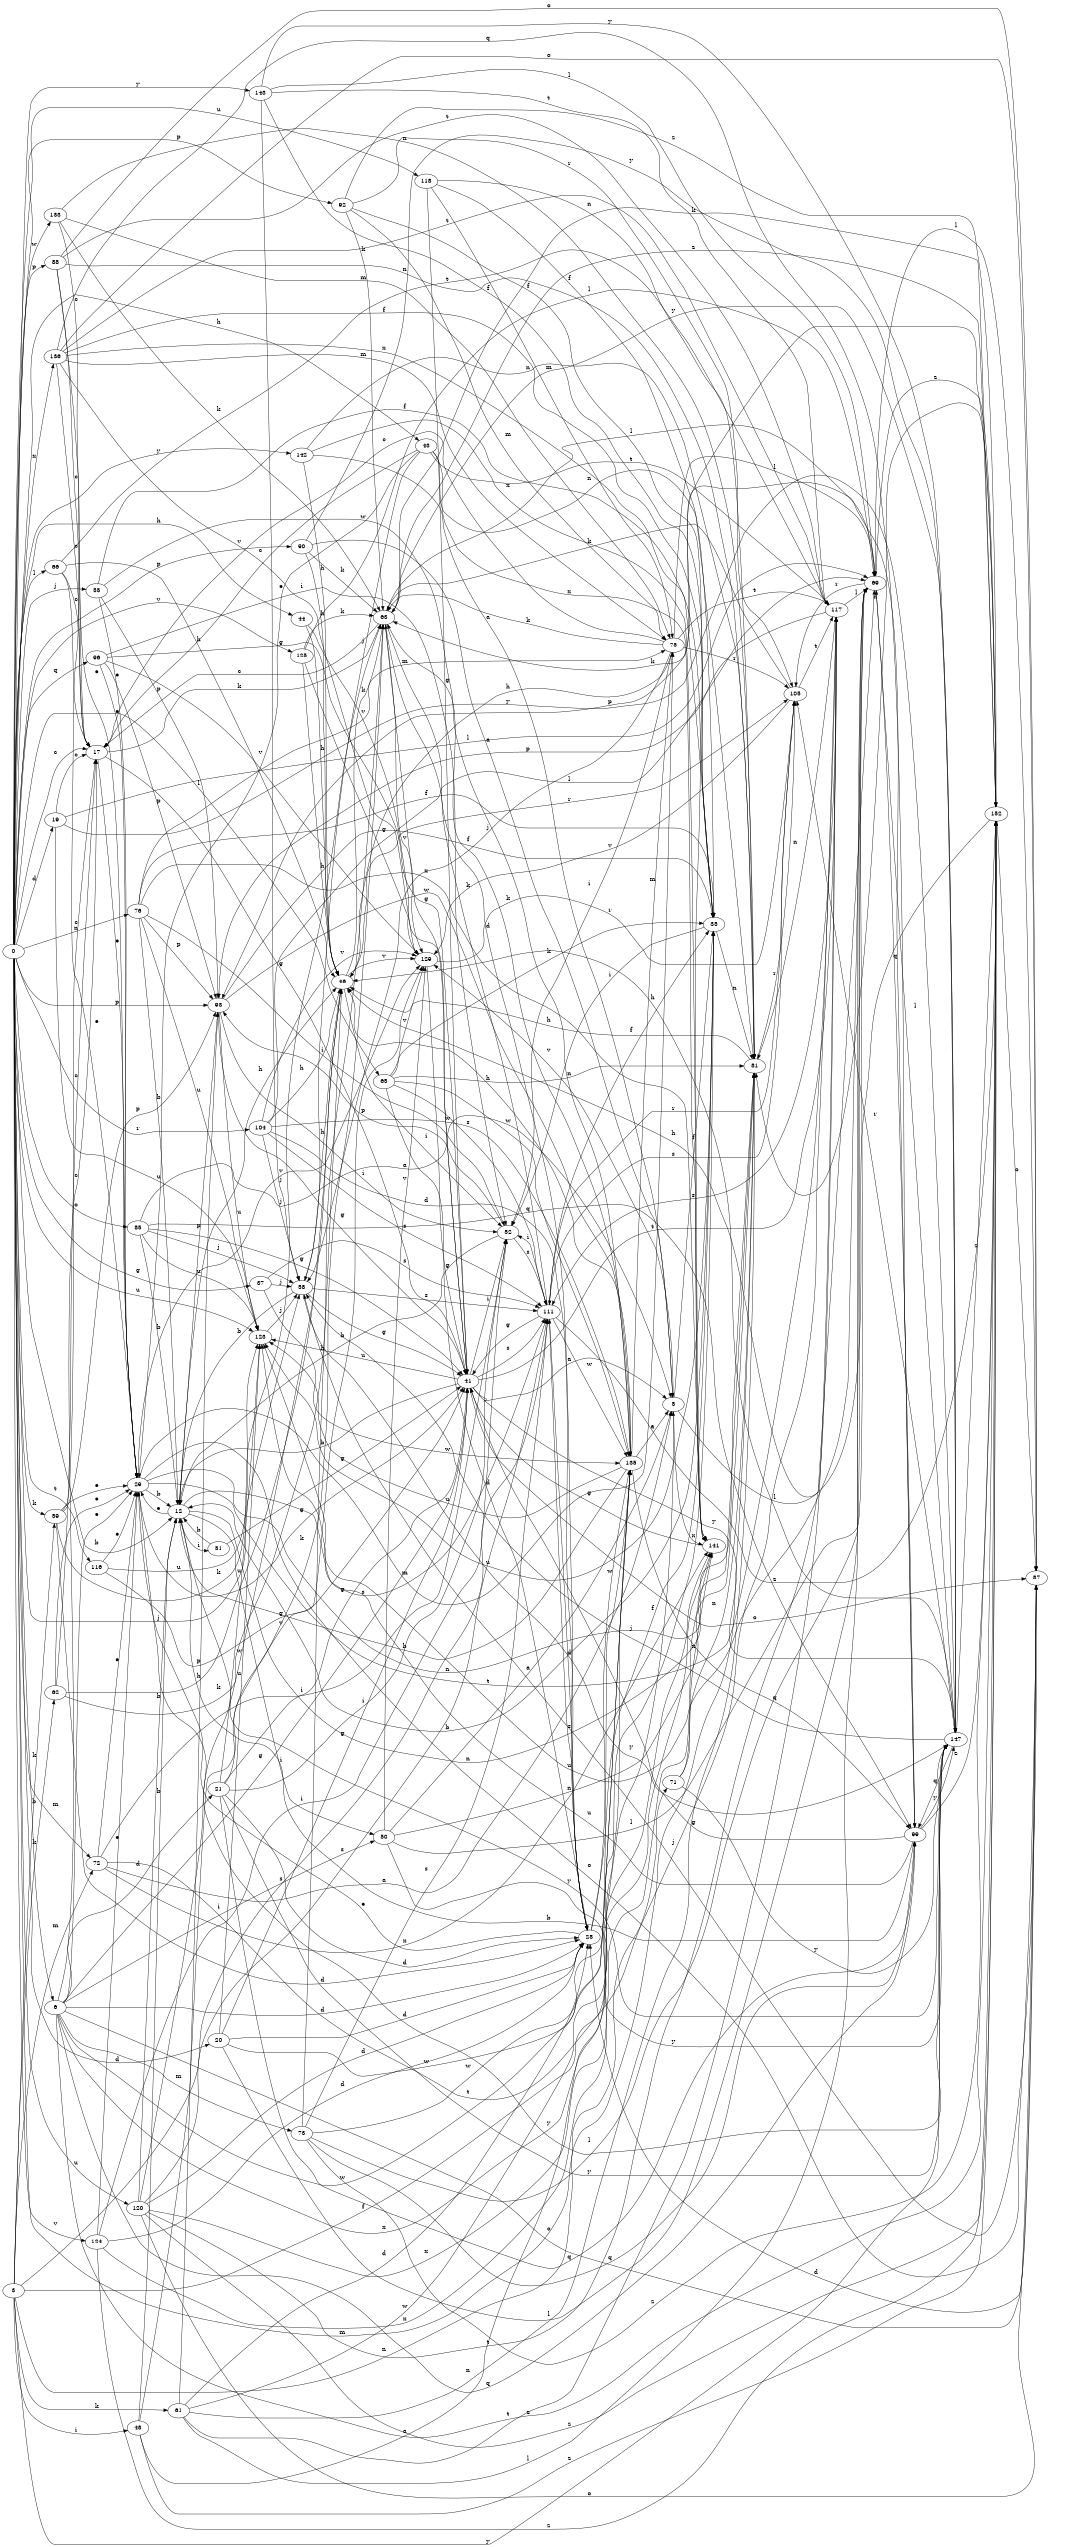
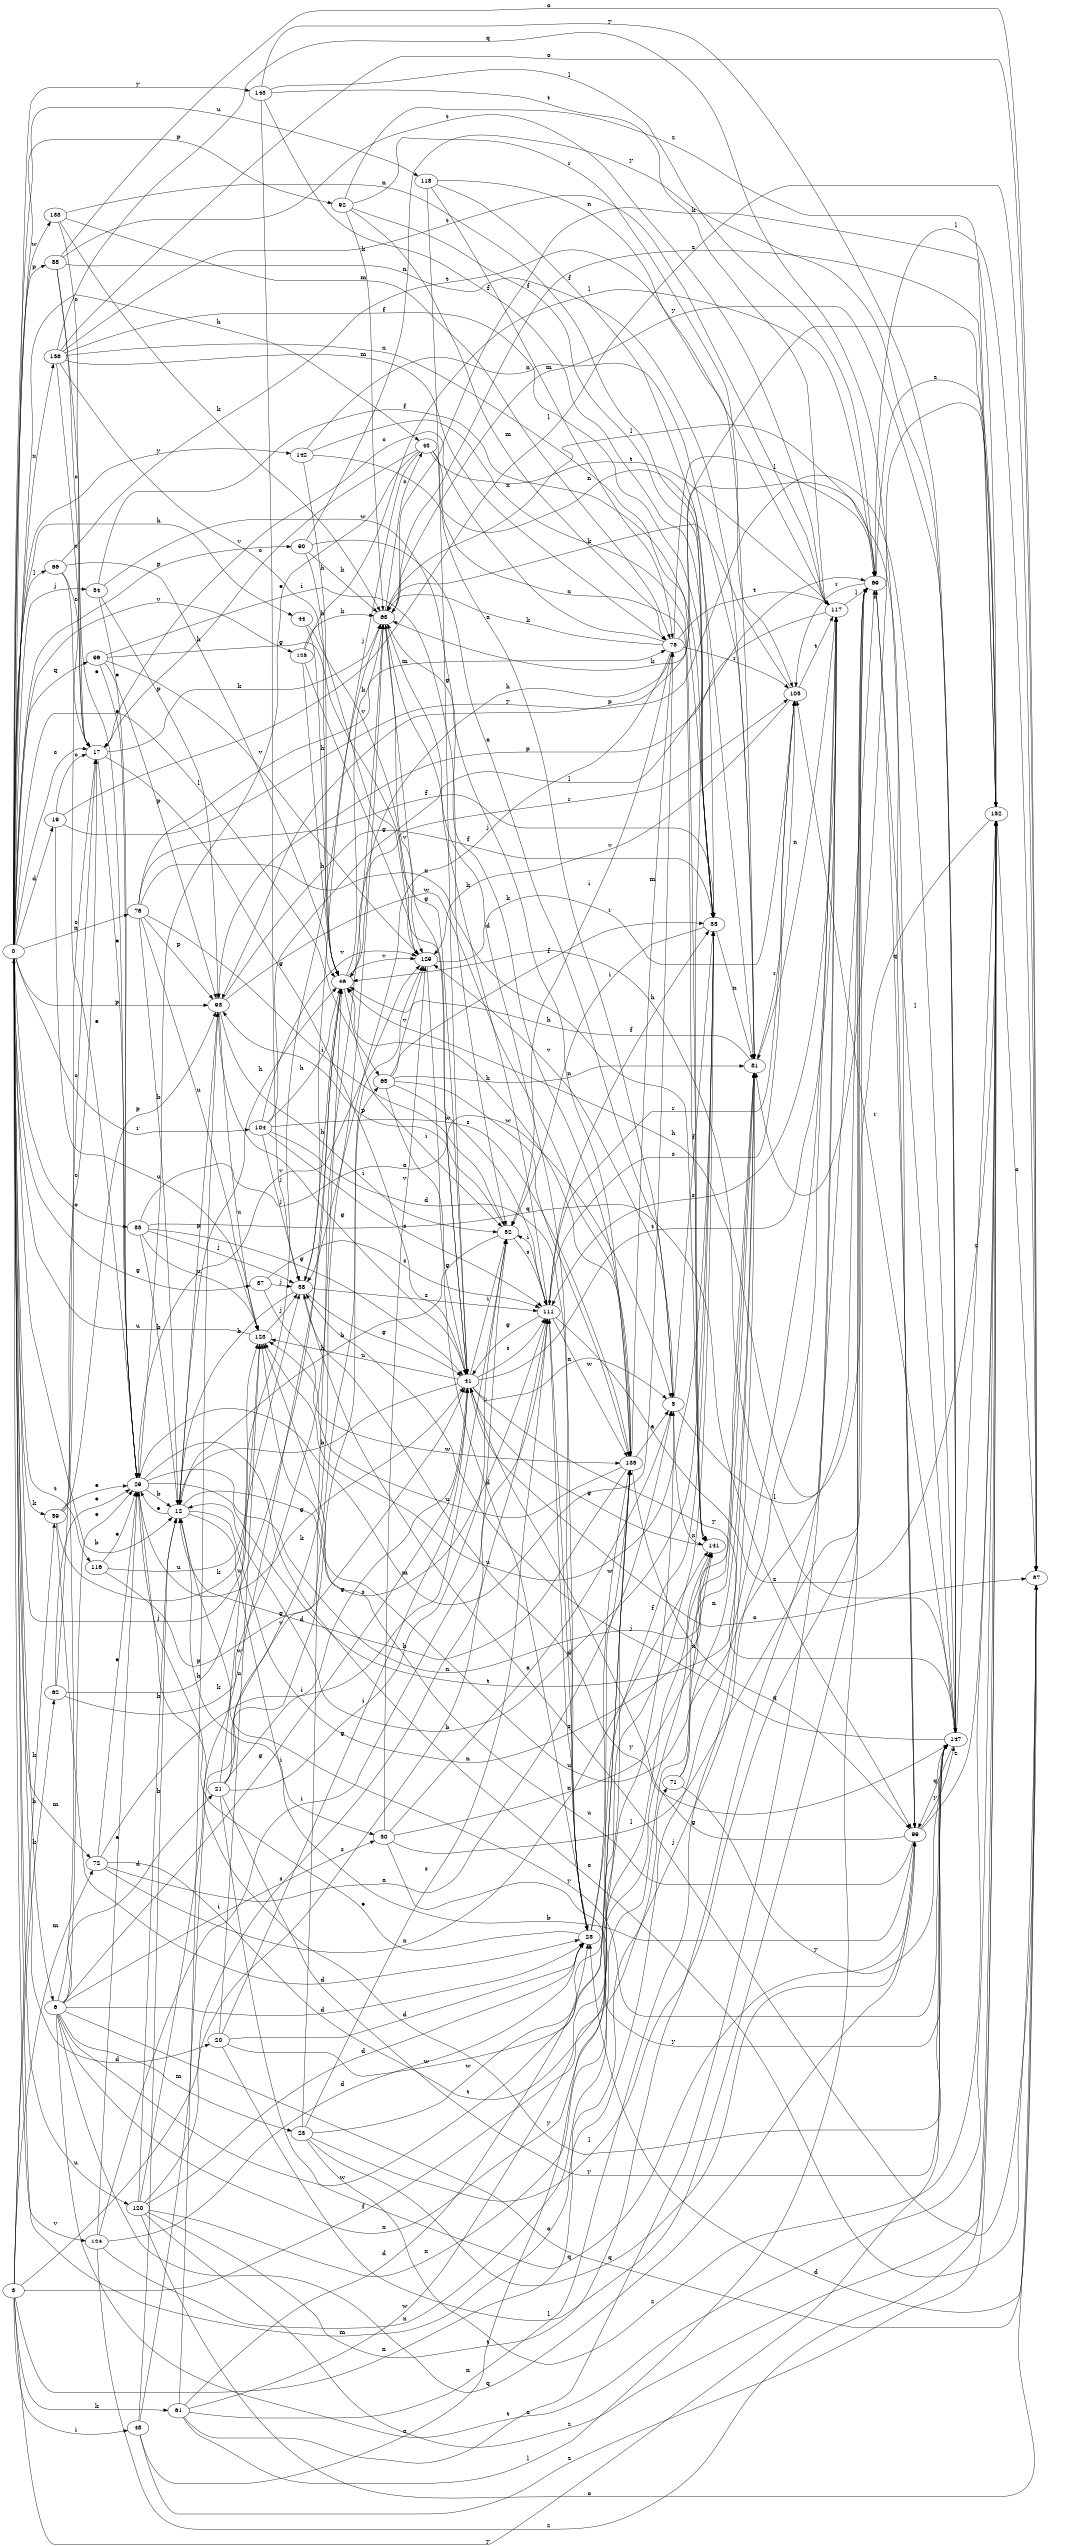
edge "133" -> "81": now "133" -> "35"
node "55": label "55" -> "54"
edge "63" -> "17": now "63" -> "43"
edge "19" -> "69": now "19" -> "87"
edge "65" -> "35": label "k" -> "f"
edge "0" -> "123": reversed
node "51": removed
edge "21" -> "28": now "21" -> "65"
node "73": label "73" -> "23"
